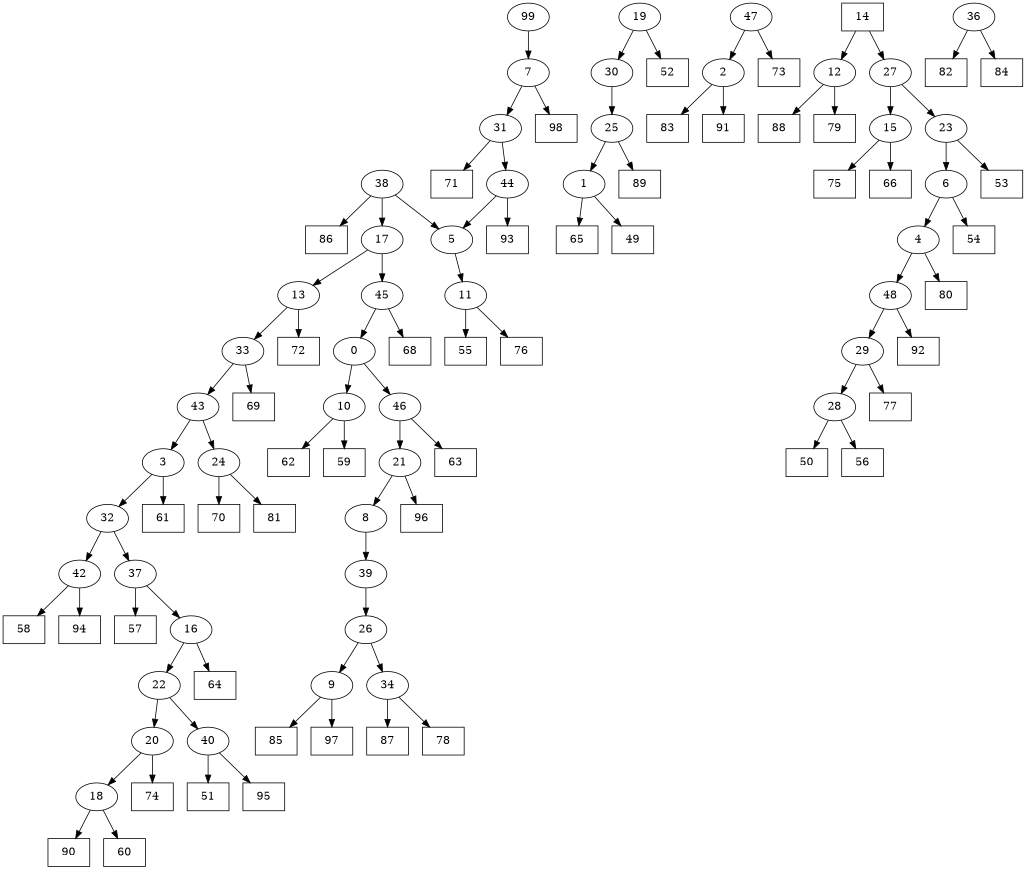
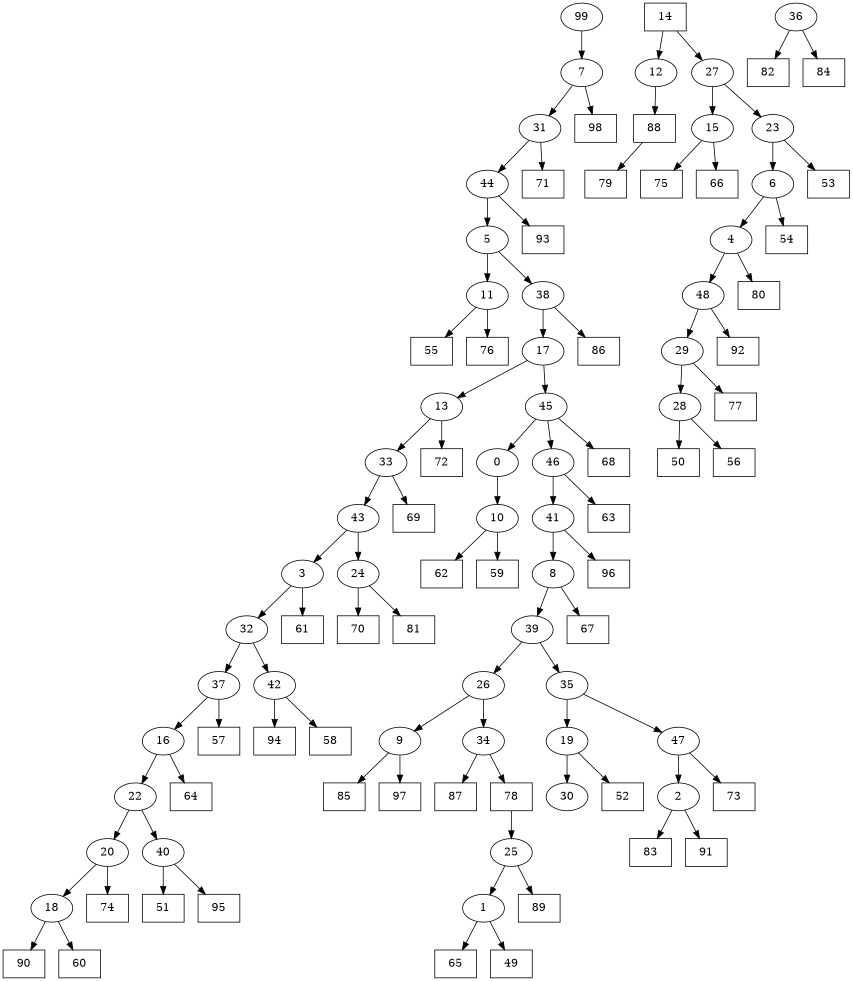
edge "30" -> "25": now "78" -> "25"
edge "12" -> "79": now "88" -> "79"
edge "38" -> "5": reversed
edge "0" -> "46": now "45" -> "46"
node "21": label "21" -> "41"
node "67": added
node "35": added
